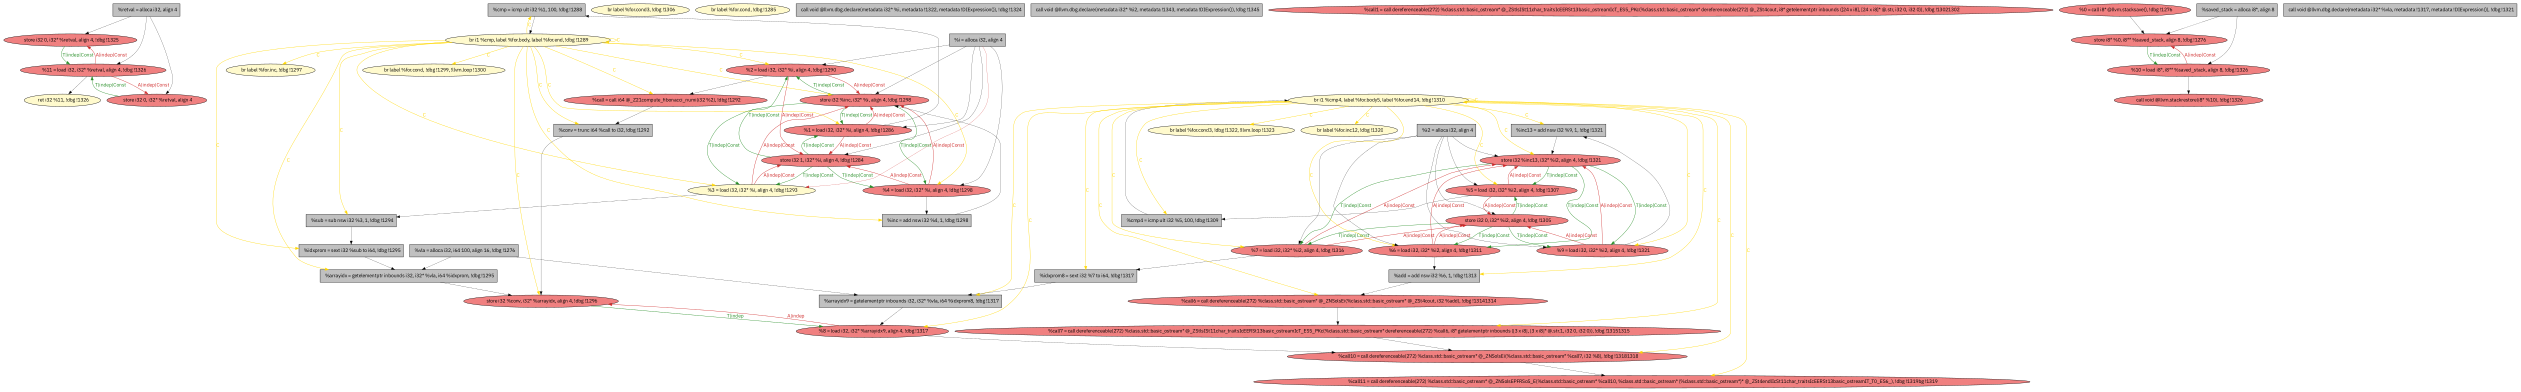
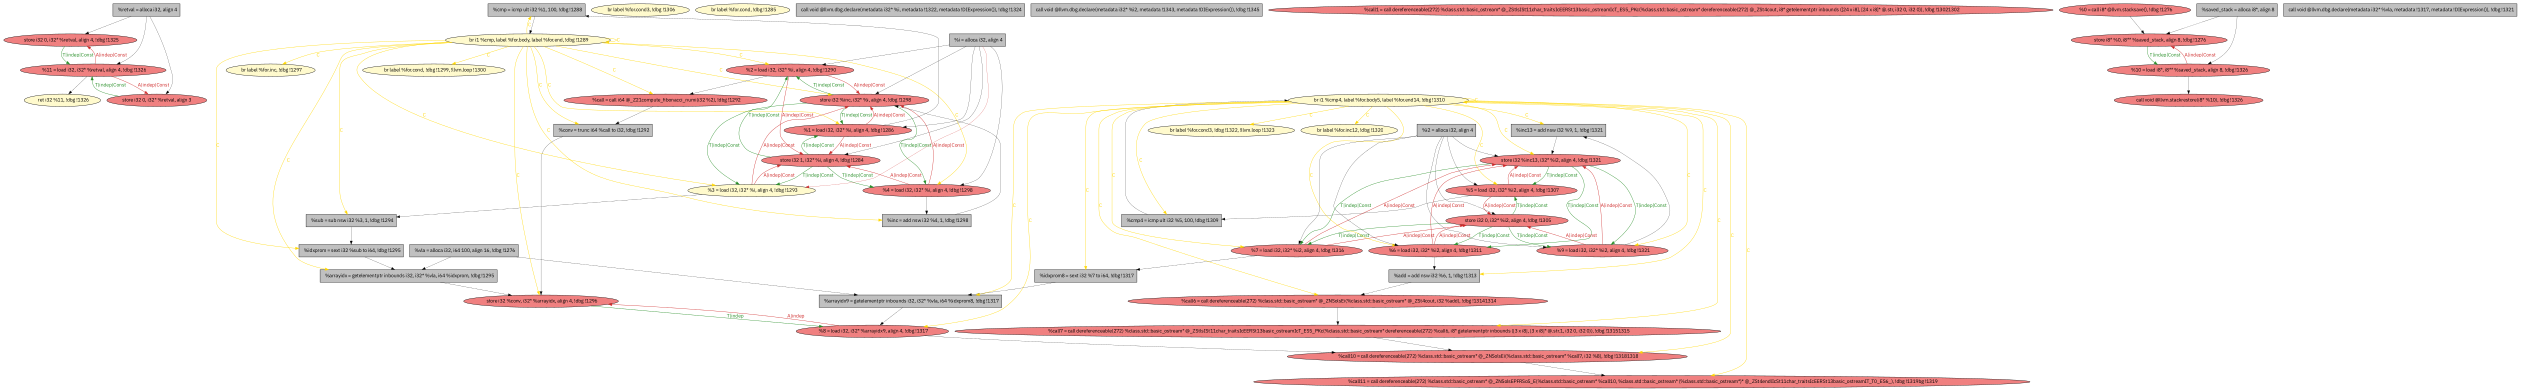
node "store i32 0, i32* %retval, align 4": label "store i32 0, i32* %retval, align 4" -> "store i32 0, i32* %retval, align 3"
